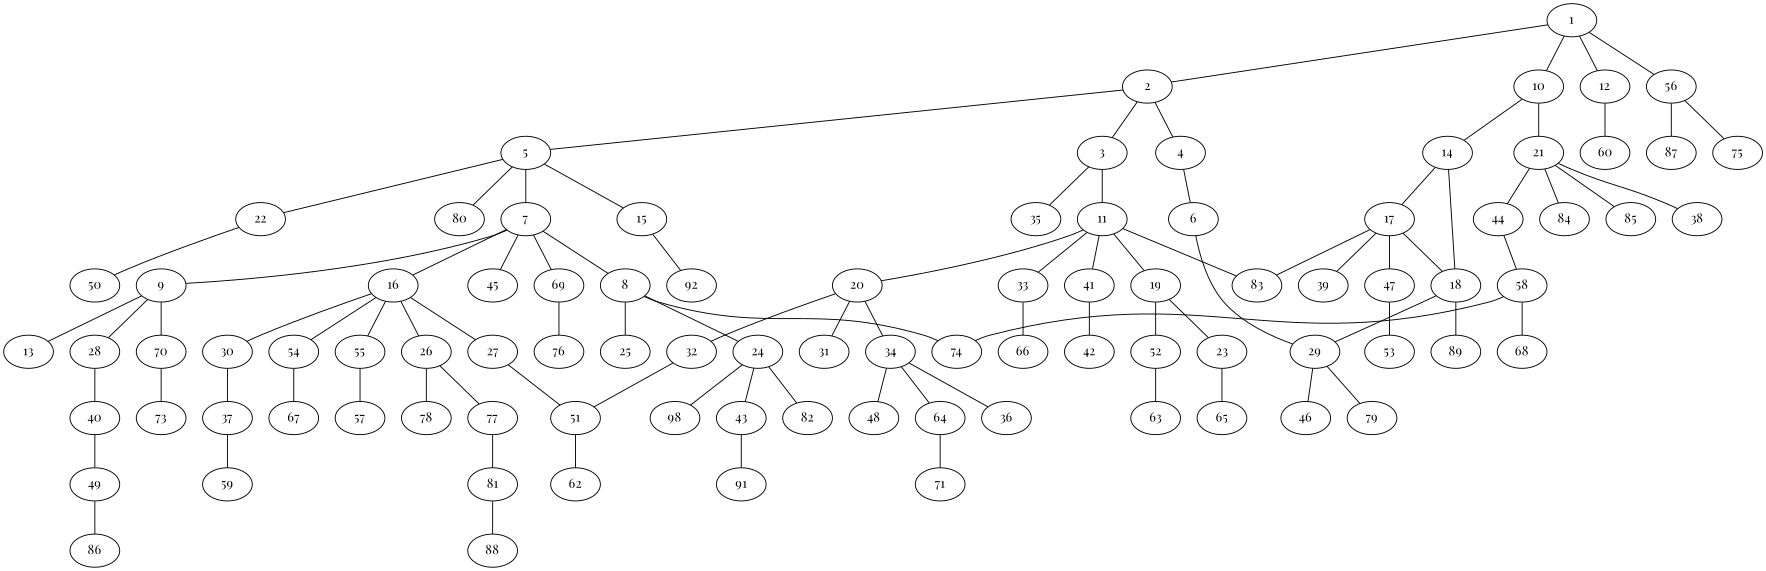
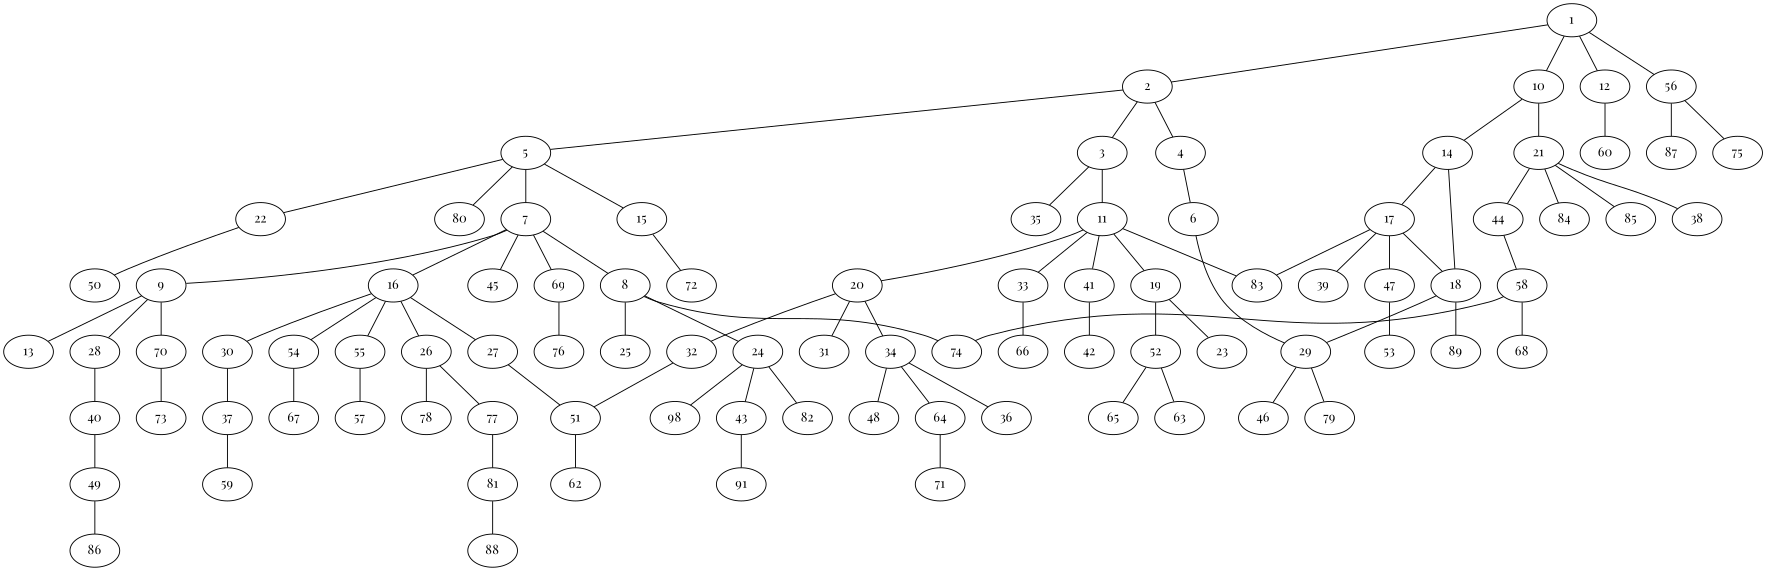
node "92": label "92" -> "72"
edge "23" -- "65": now "52" -- "65"
